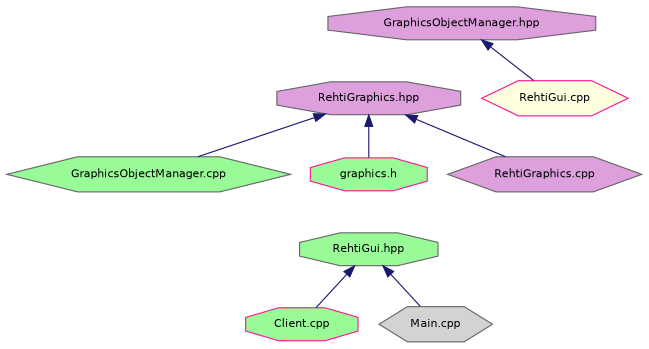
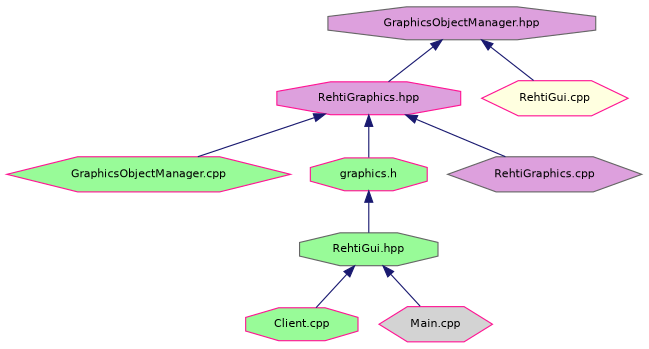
edge "RehtiGraphics.hpp" -> "GraphicsObjectManager.hpp": added
node "RehtiGraphics.hpp": color gray40 -> deeppink
node "GraphicsObjectManager.cpp": color gray40 -> deeppink
edge "RehtiGui.hpp" -> "graphics.h": added
node "Main.cpp": color gray40 -> deeppink
